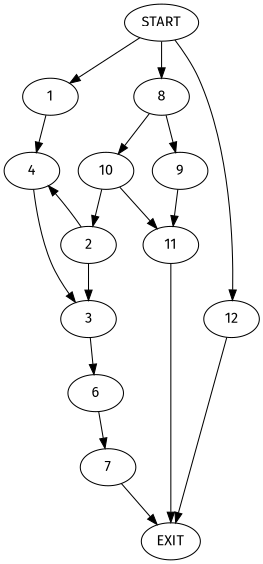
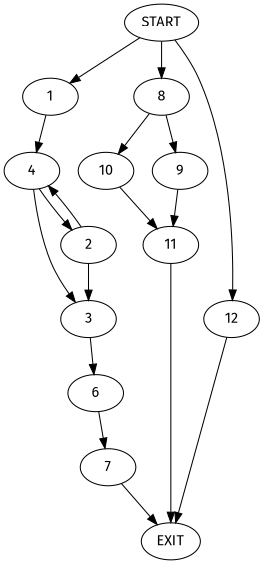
edge "10" -> "2": now "4" -> "2"
